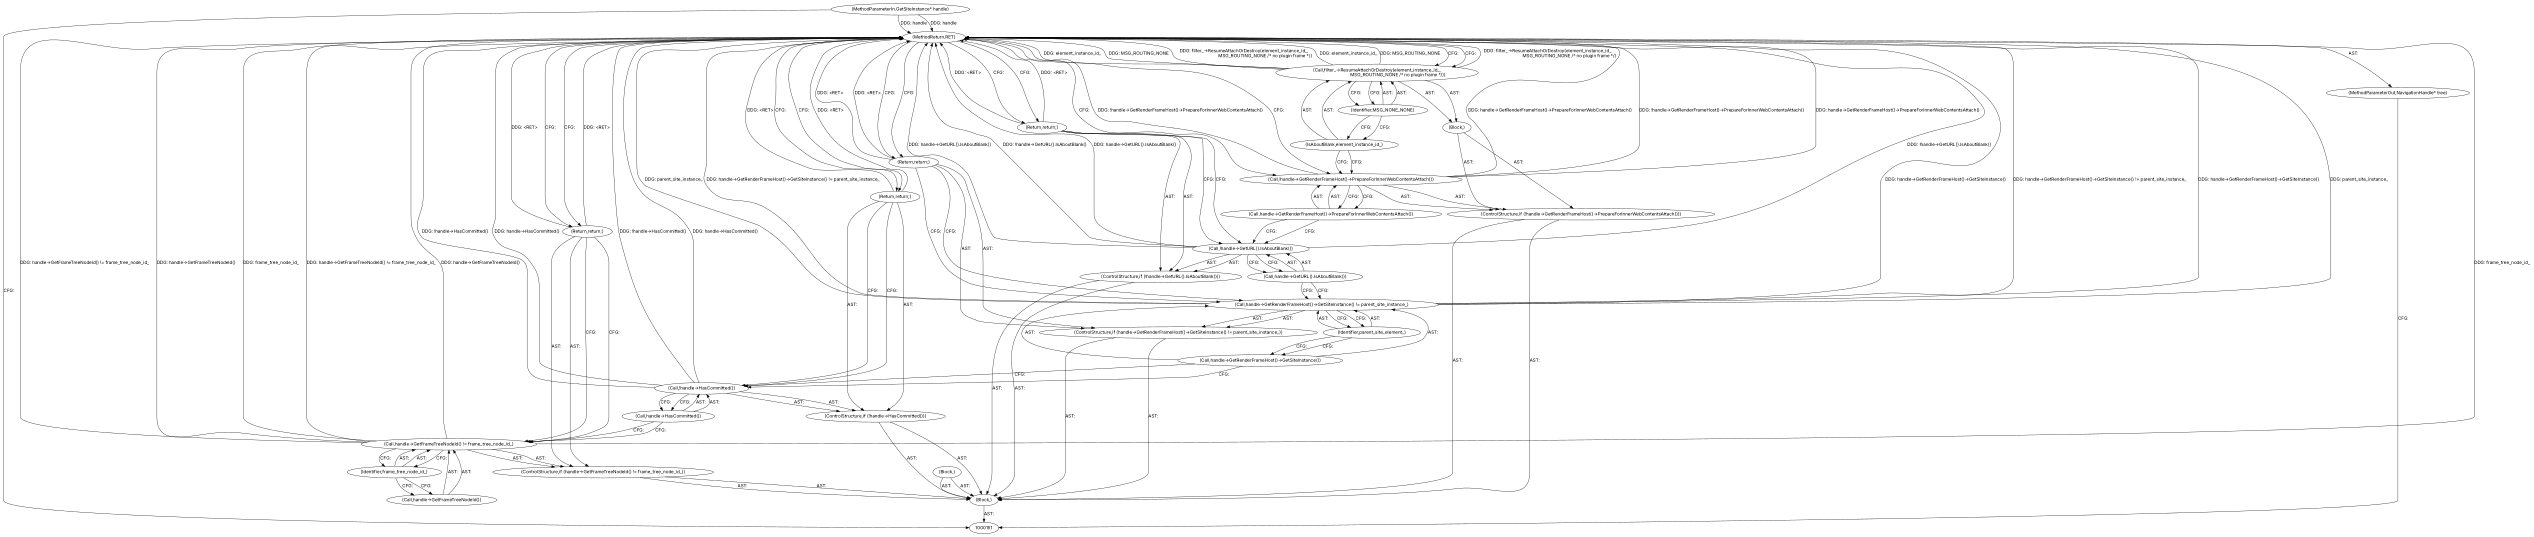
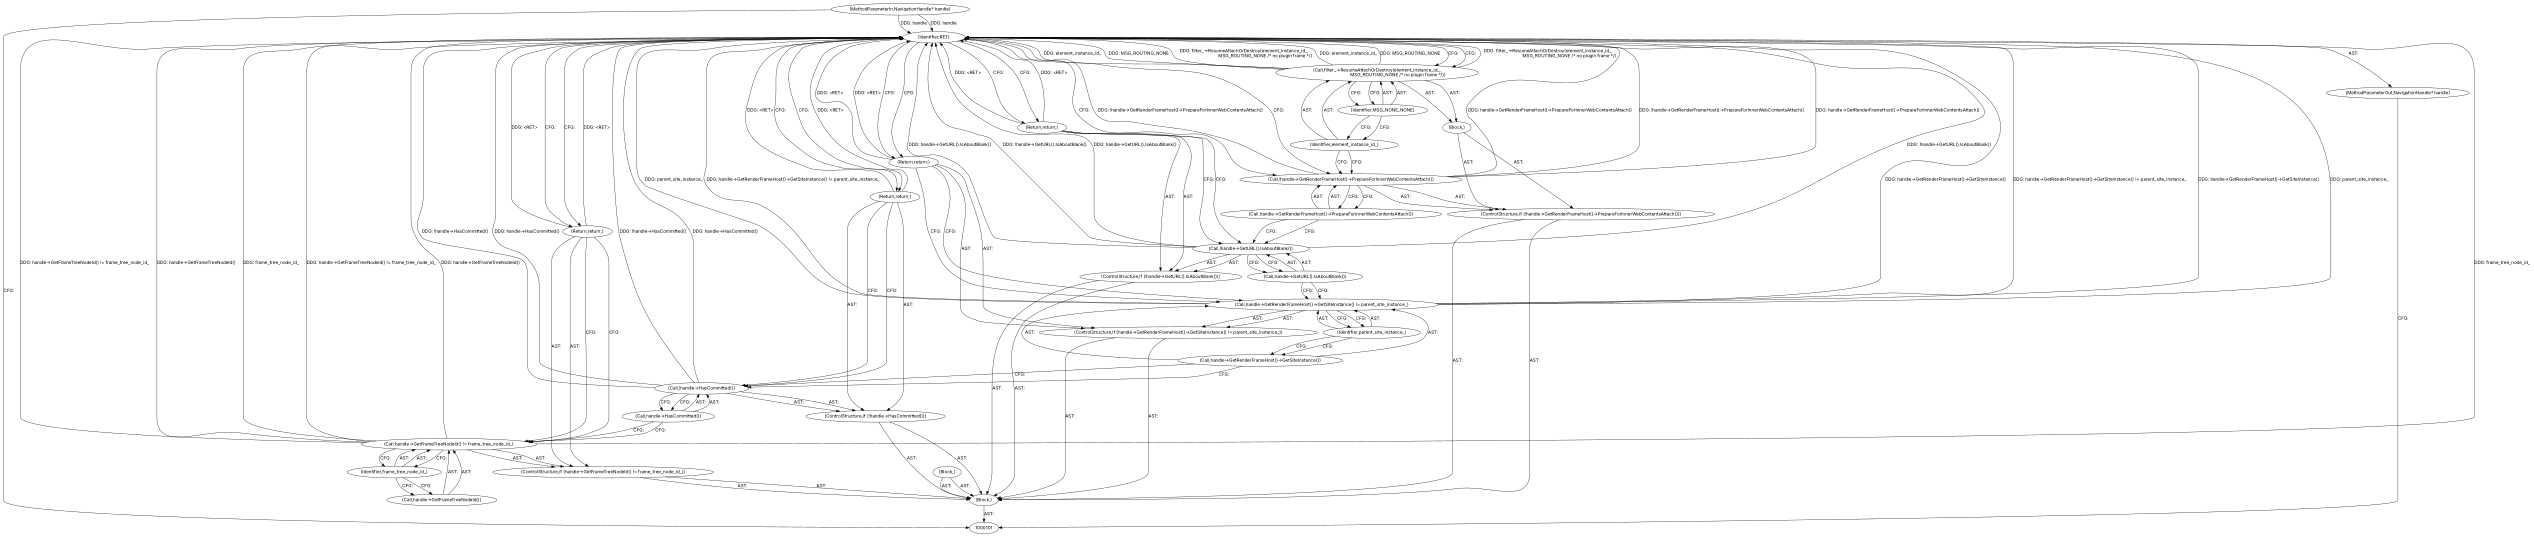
node "(MethodParameterIn,GetSiteInstance* handle)": label "(MethodParameterIn,GetSiteInstance* handle)" -> "(MethodParameterIn,NavigationHandle* handle)"
node "(MethodReturn,RET)": label "(MethodReturn,RET)" -> "(Identifier,RET)"
node "(MethodParameterOut,NavigationHandle* tree)": label "(MethodParameterOut,NavigationHandle* tree)" -> "(MethodParameterOut,NavigationHandle* handle)"
node "(IsAboutBlank,element_instance_id_)": label "(IsAboutBlank,element_instance_id_)" -> "(Identifier,element_instance_id_)"
node "(Identifier,parent_site_element_)": label "(Identifier,parent_site_element_)" -> "(Identifier,parent_site_instance_)"
node "1000151": label "1000151" -> "1000101"
